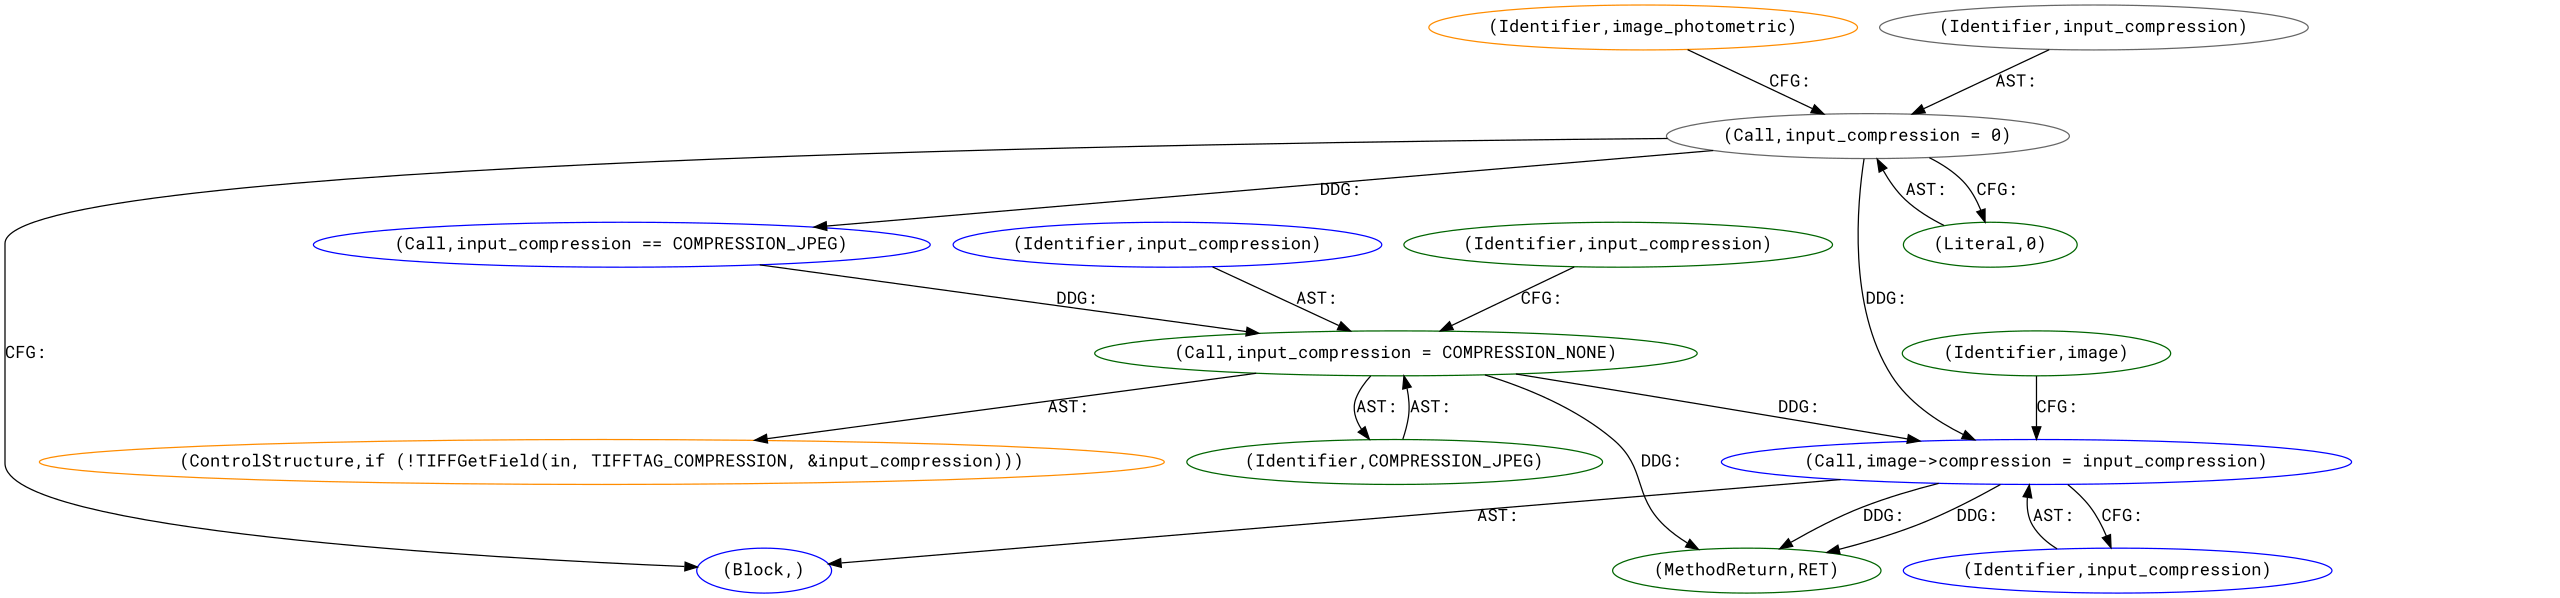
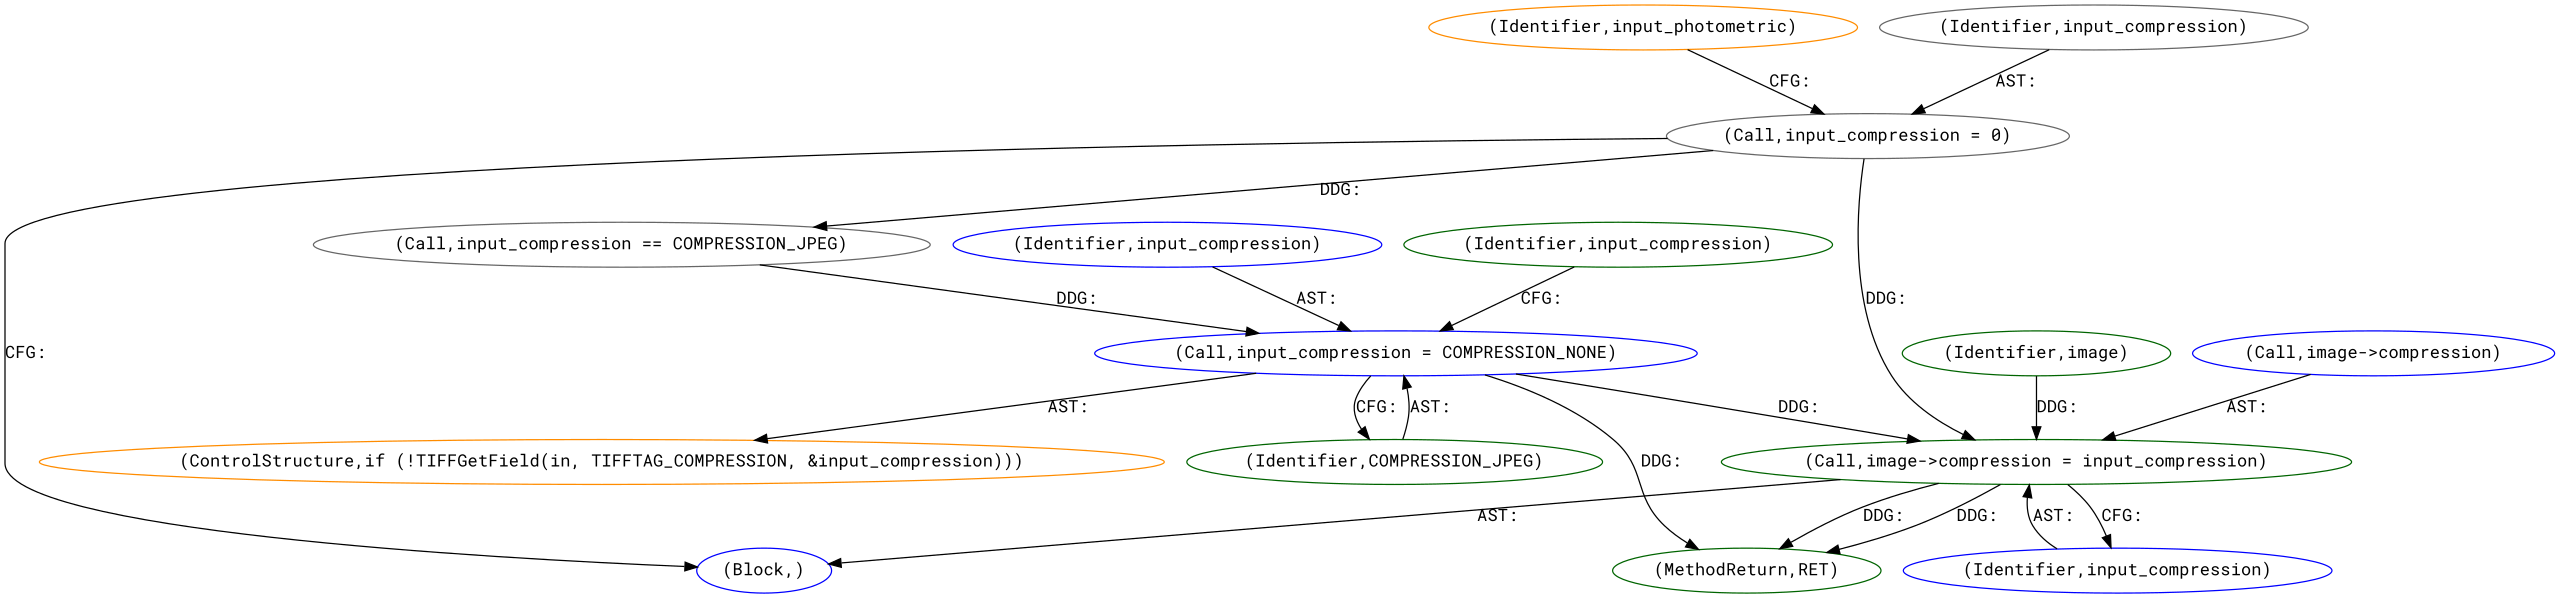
node "(Identifier,image_photometric)": label "(Identifier,image_photometric)" -> "(Identifier,input_photometric)"
node "(Call,input_compression == COMPRESSION_JPEG)": color blue -> gray40
node "(Literal,0)": removed
node "(Call,input_compression = COMPRESSION_NONE)": color darkgreen -> blue
node "(Call,image->compression)": added
edge "(Call,input_compression = COMPRESSION_NONE)" -> "(Identifier,COMPRESSION_JPEG)": label "AST: " -> "CFG: "
edge "(Identifier,image)" -> "(Call,image->compression = input_compression)": label "CFG: " -> "DDG: "
node "(Call,image->compression = input_compression)": color blue -> darkgreen
